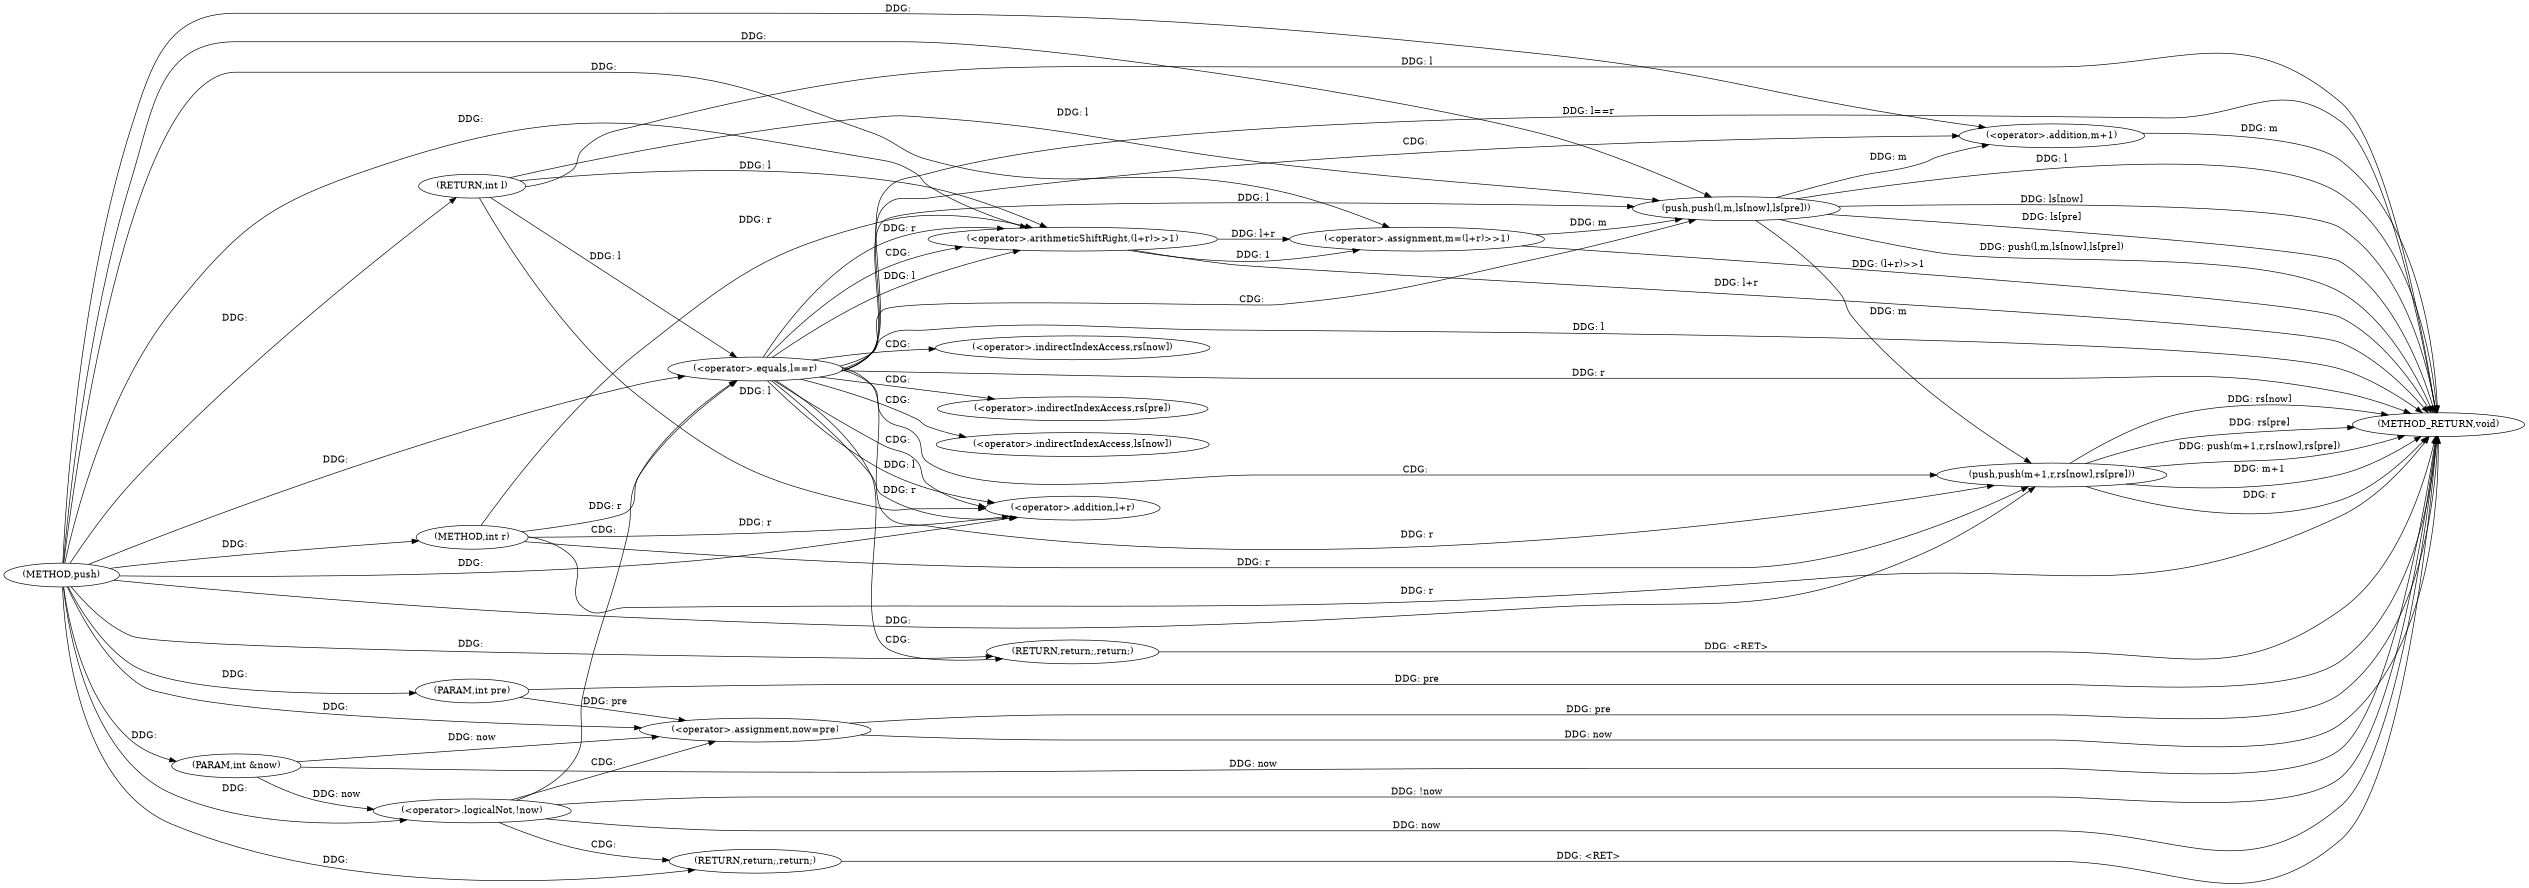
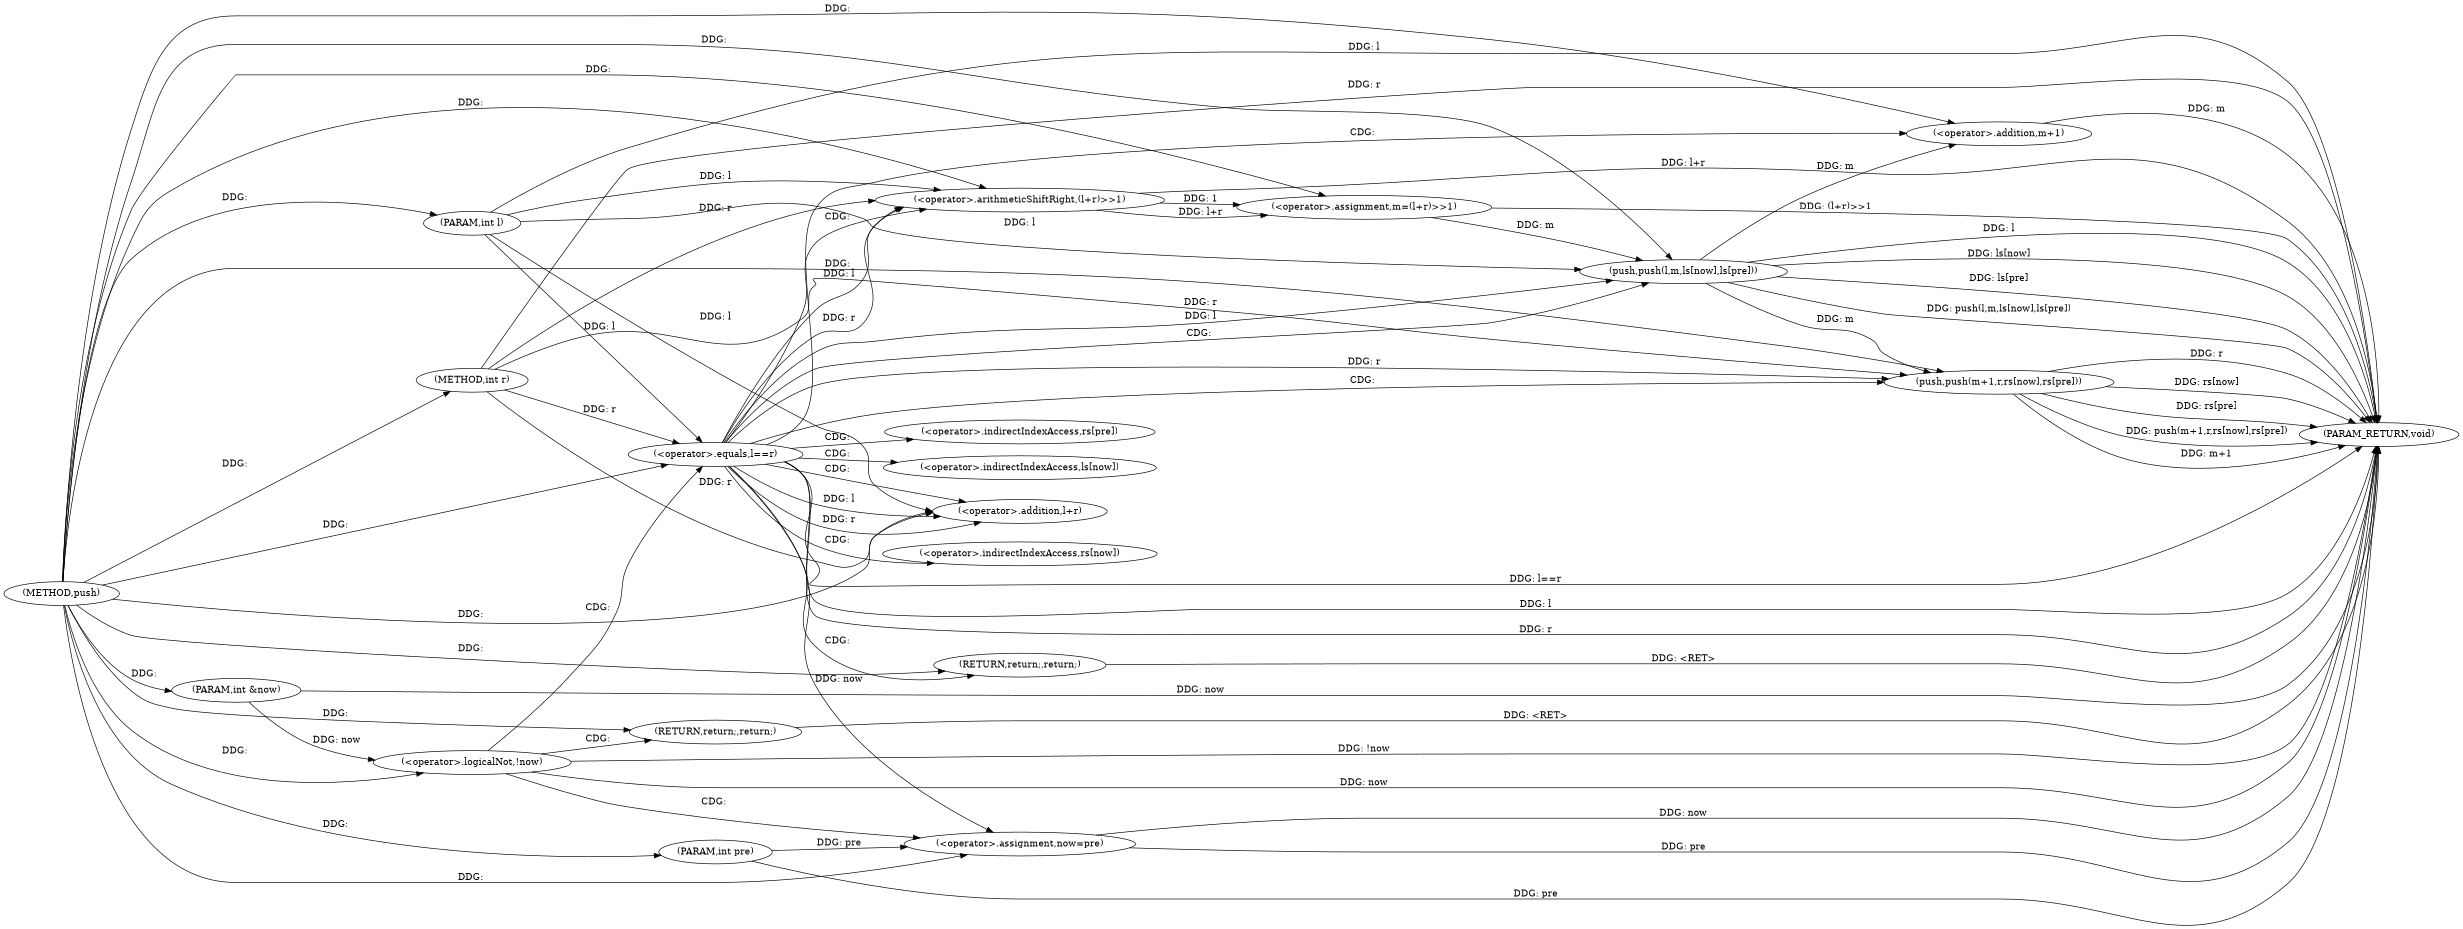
node "(RETURN,int l)": label "(RETURN,int l)" -> "(PARAM,int l)"
node "(METHOD_RETURN,void)": label "(METHOD_RETURN,void)" -> "(PARAM_RETURN,void)"
edge "(PARAM,int &now)" -> "(<operator>.assignment,now=pre)": now "(<operator>.equals,l==r)" -> "(<operator>.assignment,now=pre)"
